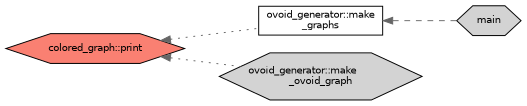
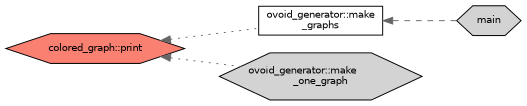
node "ovoid_generator::make _ovoid_graph": label "ovoid_generator::make _ovoid_graph" -> "ovoid_generator::make _one_graph"
